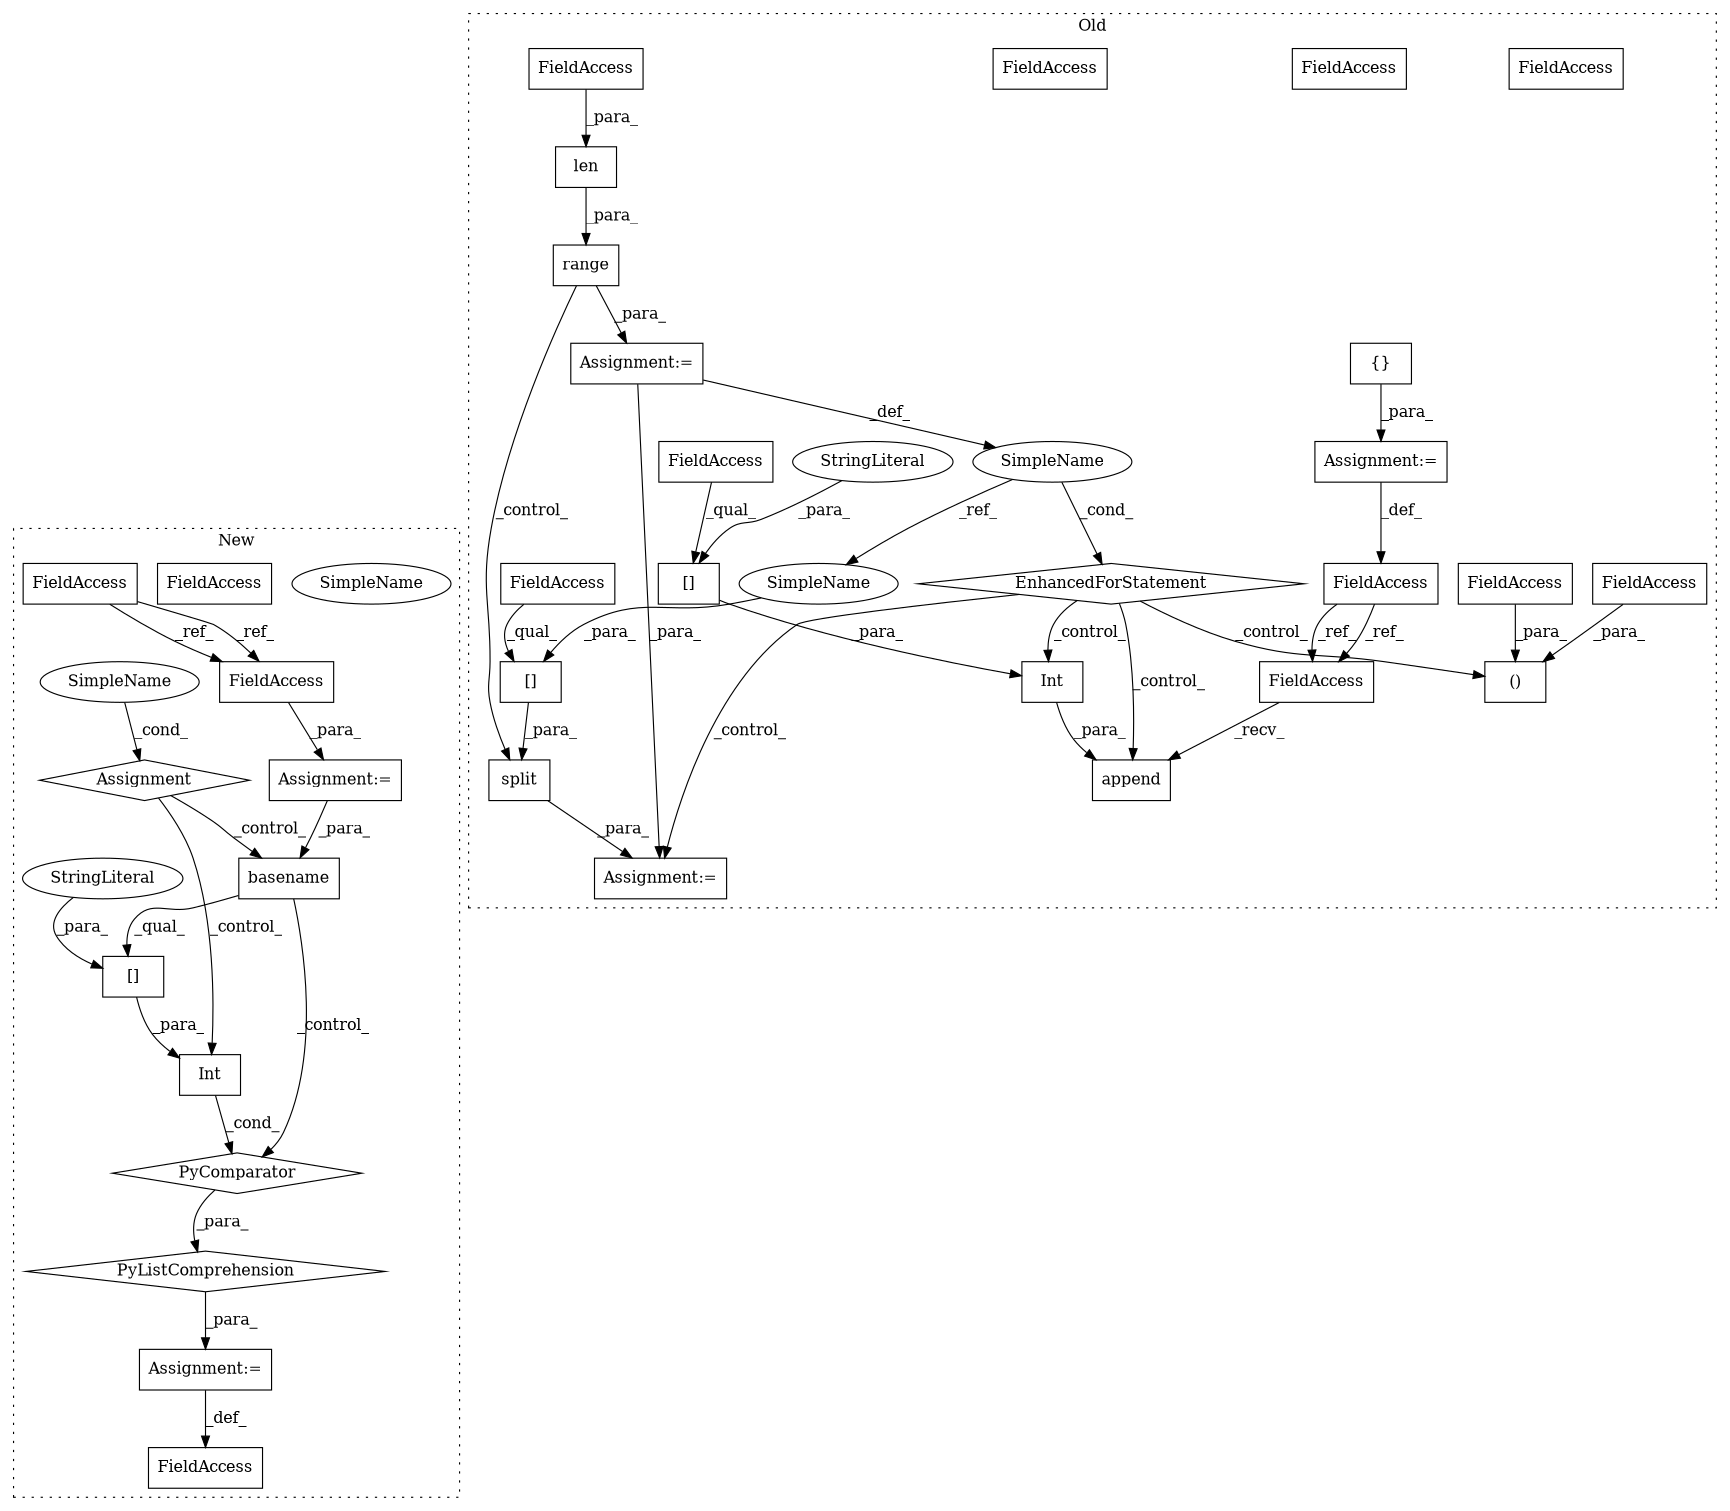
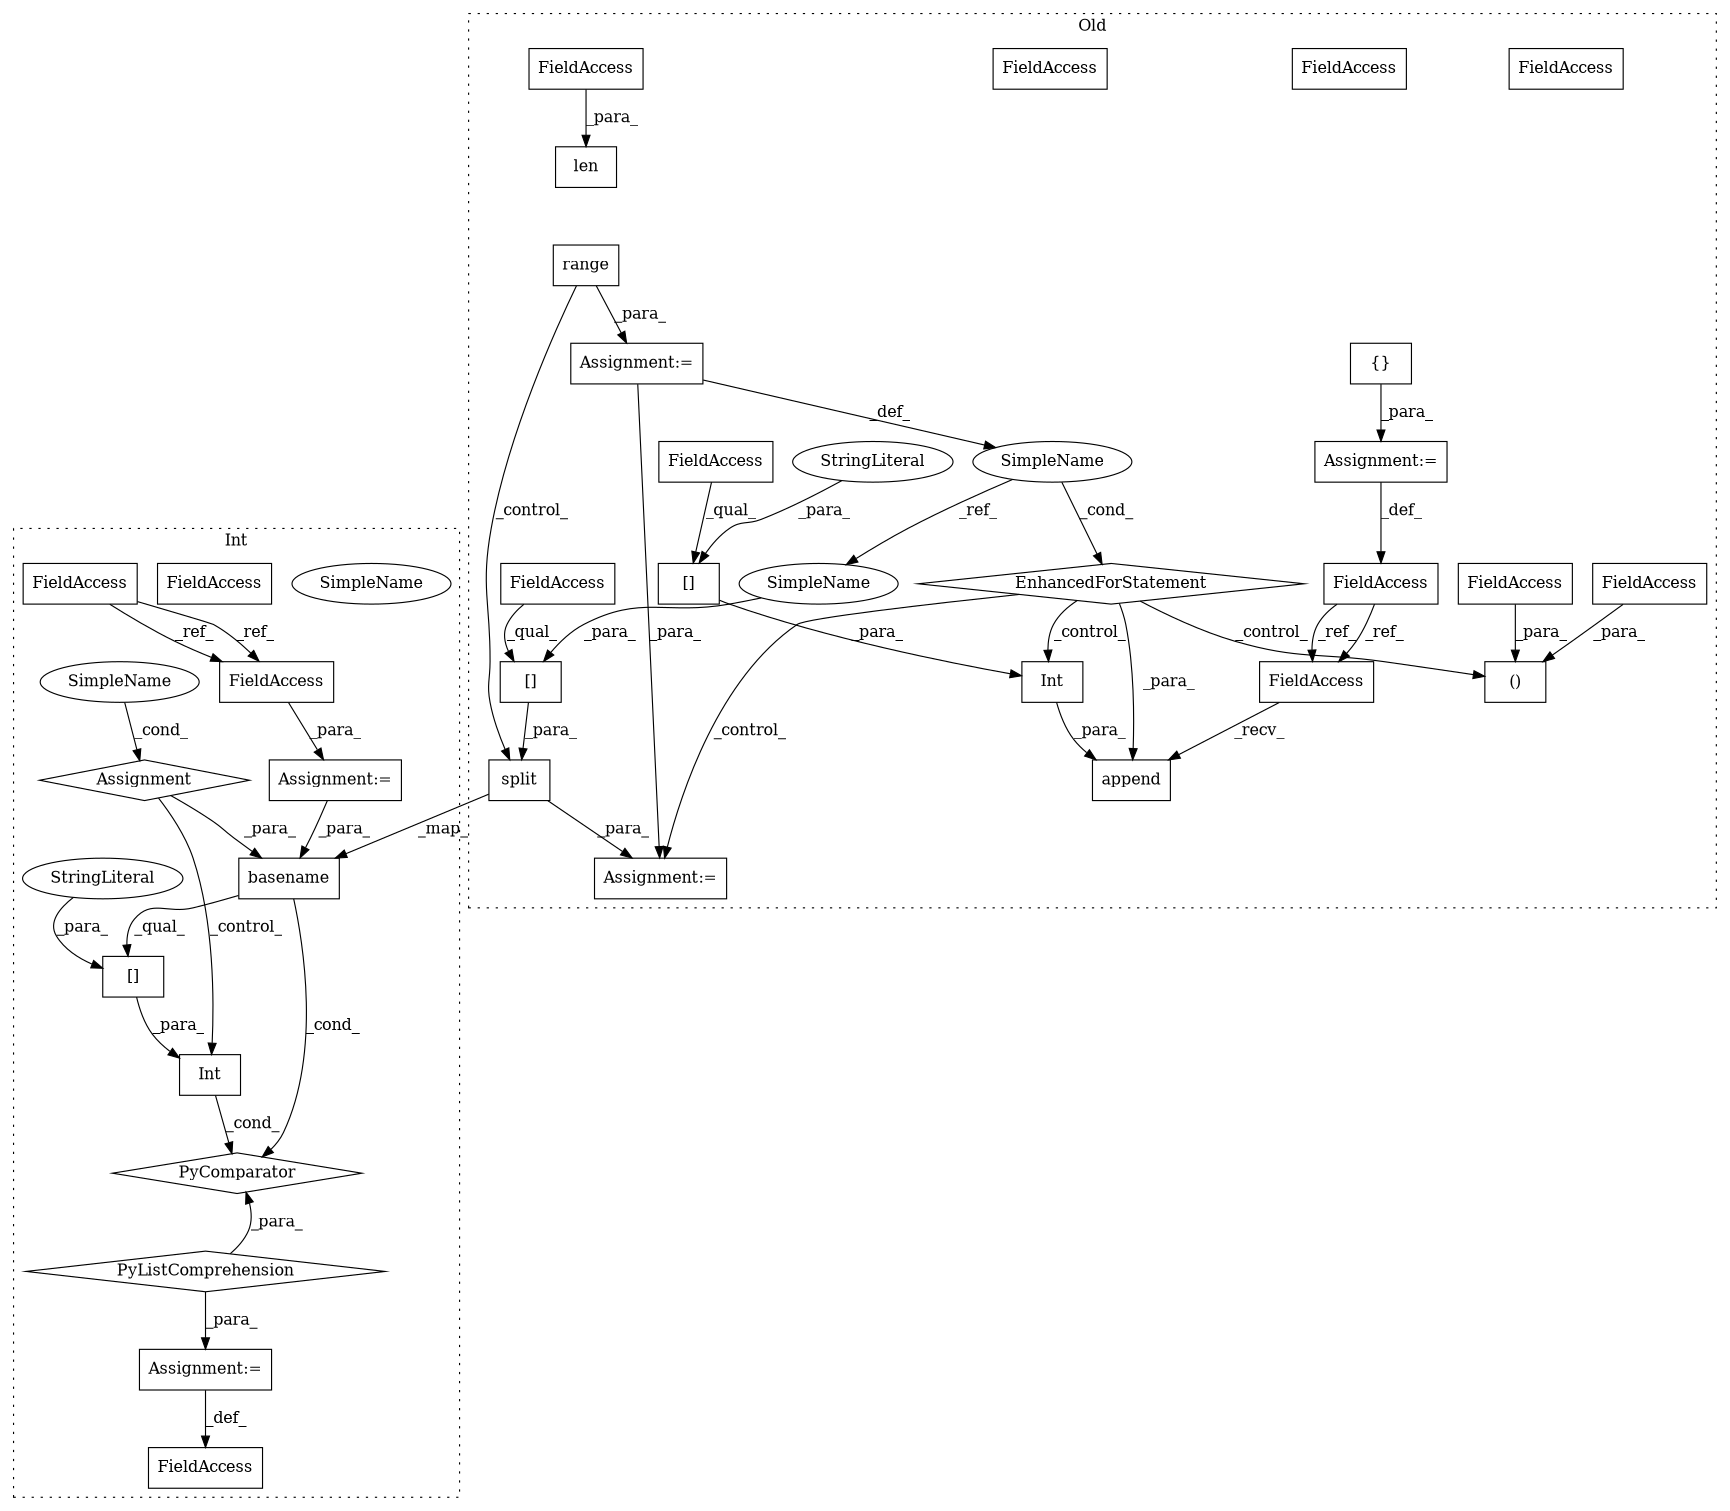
edge "len" -> "range": removed, label "_para_"
cluster "New": label "New" -> "Int"
edge "EnhancedForStatement" -> "append": label "_control_" -> "_para_"
edge "split" -> "basename": added, label "_map_"
edge "Assignment" -> "basename": label "_control_" -> "_para_"
edge "basename" -> "PyComparator": label "_control_" -> "_cond_"
edge "PyComparator" -> "PyListComprehension": reversed
